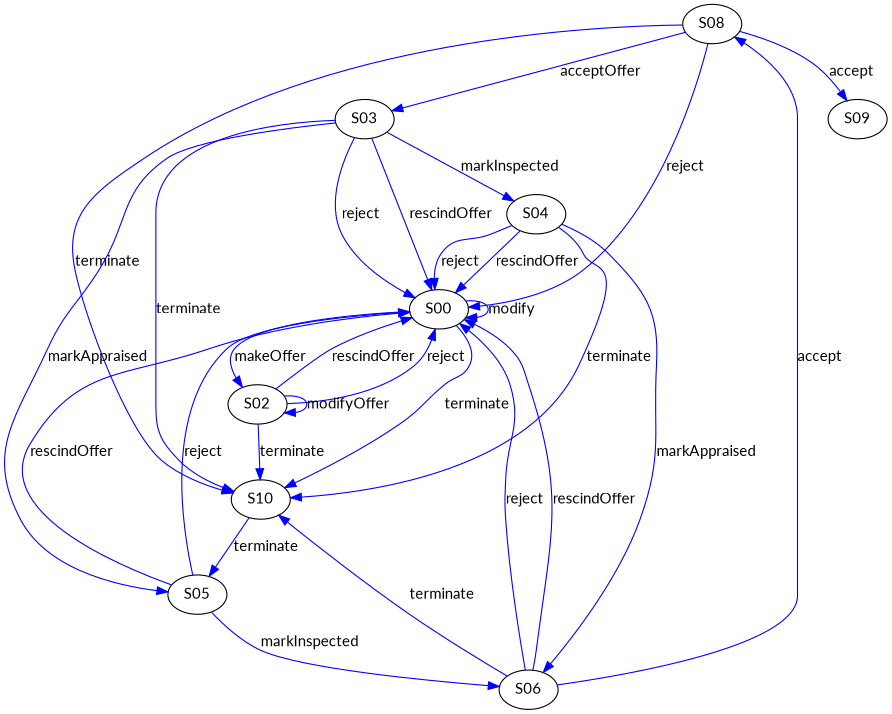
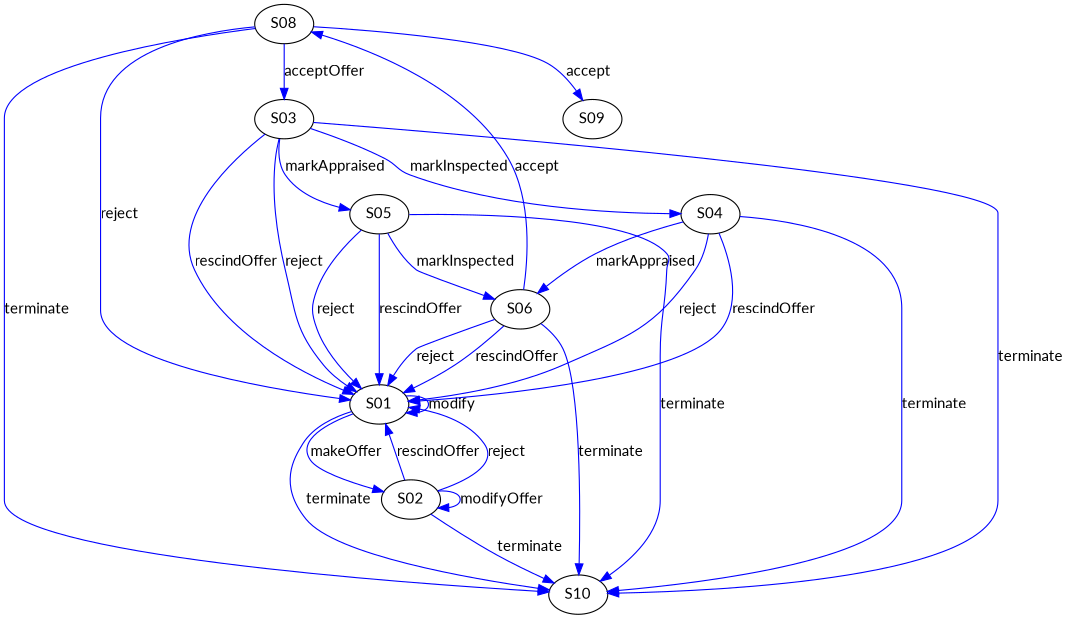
node "S00": label "S00" -> "S01"
edge "S10" -> "S05": reversed
